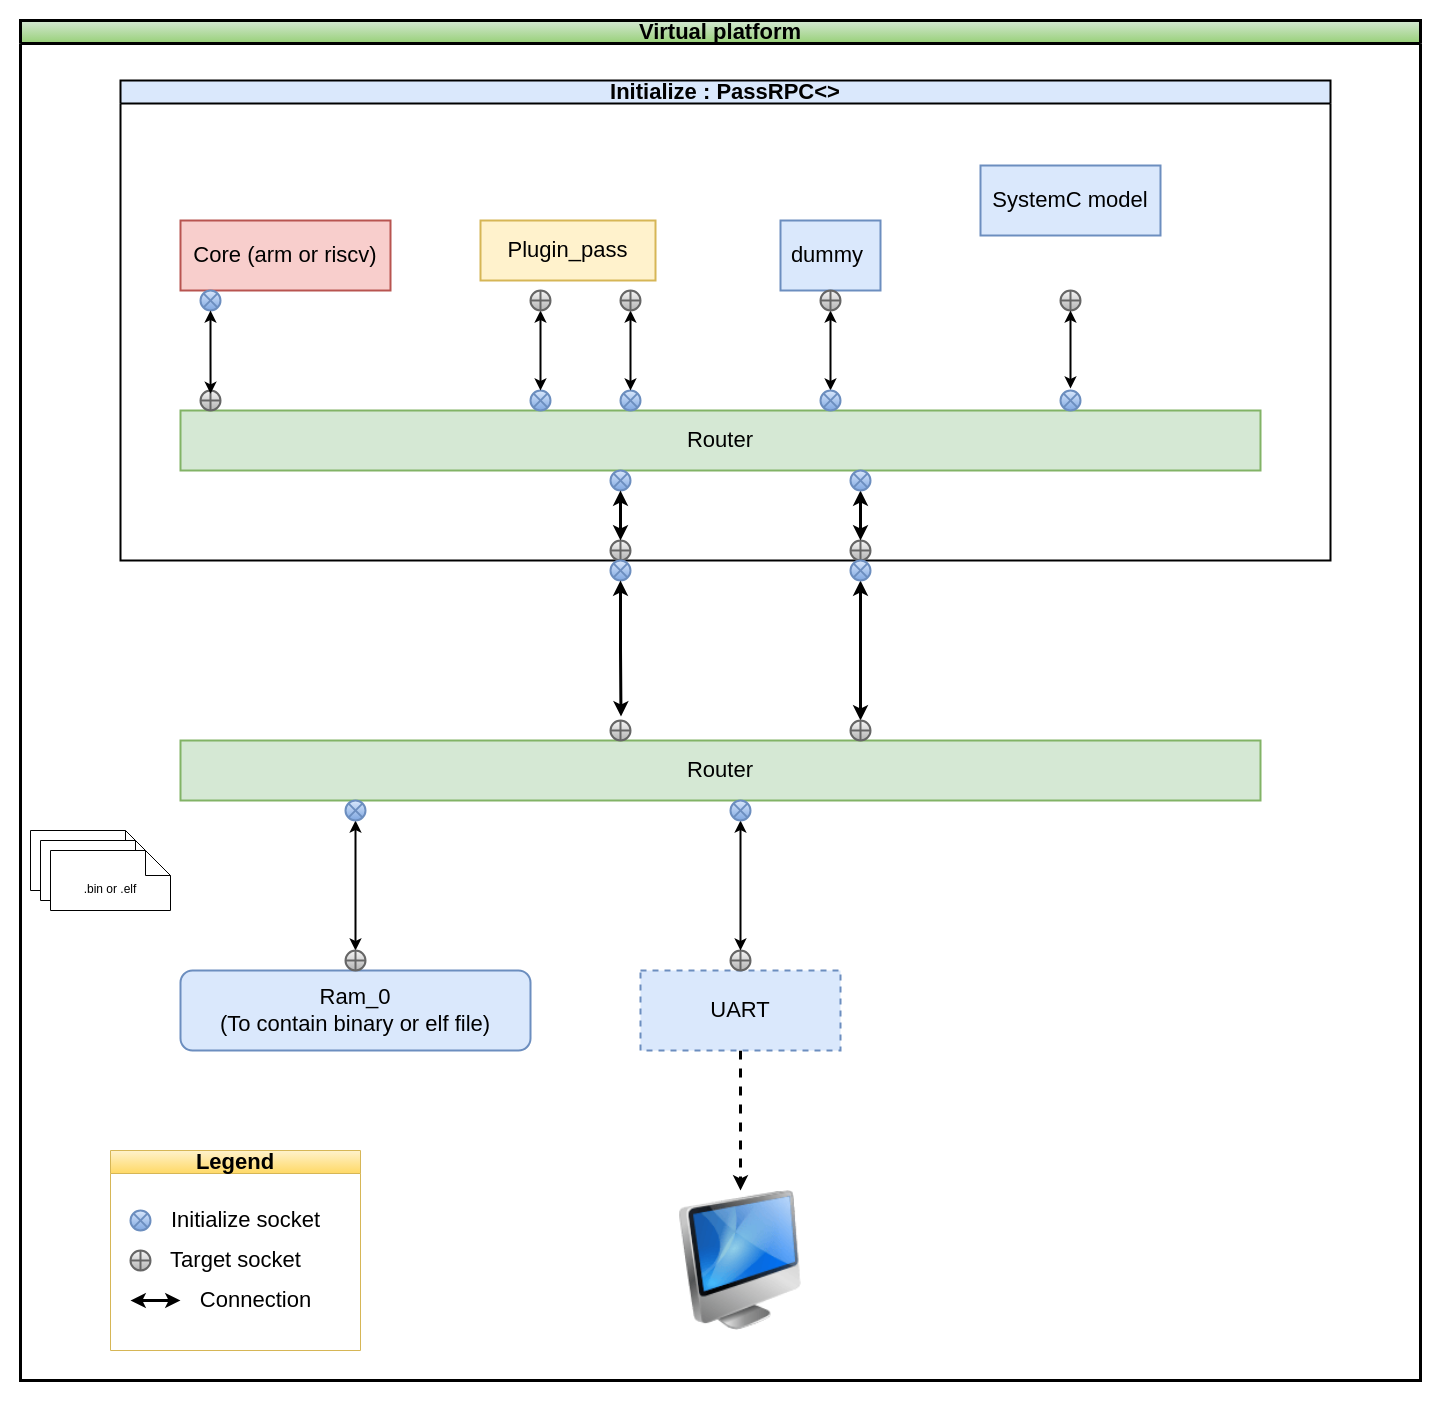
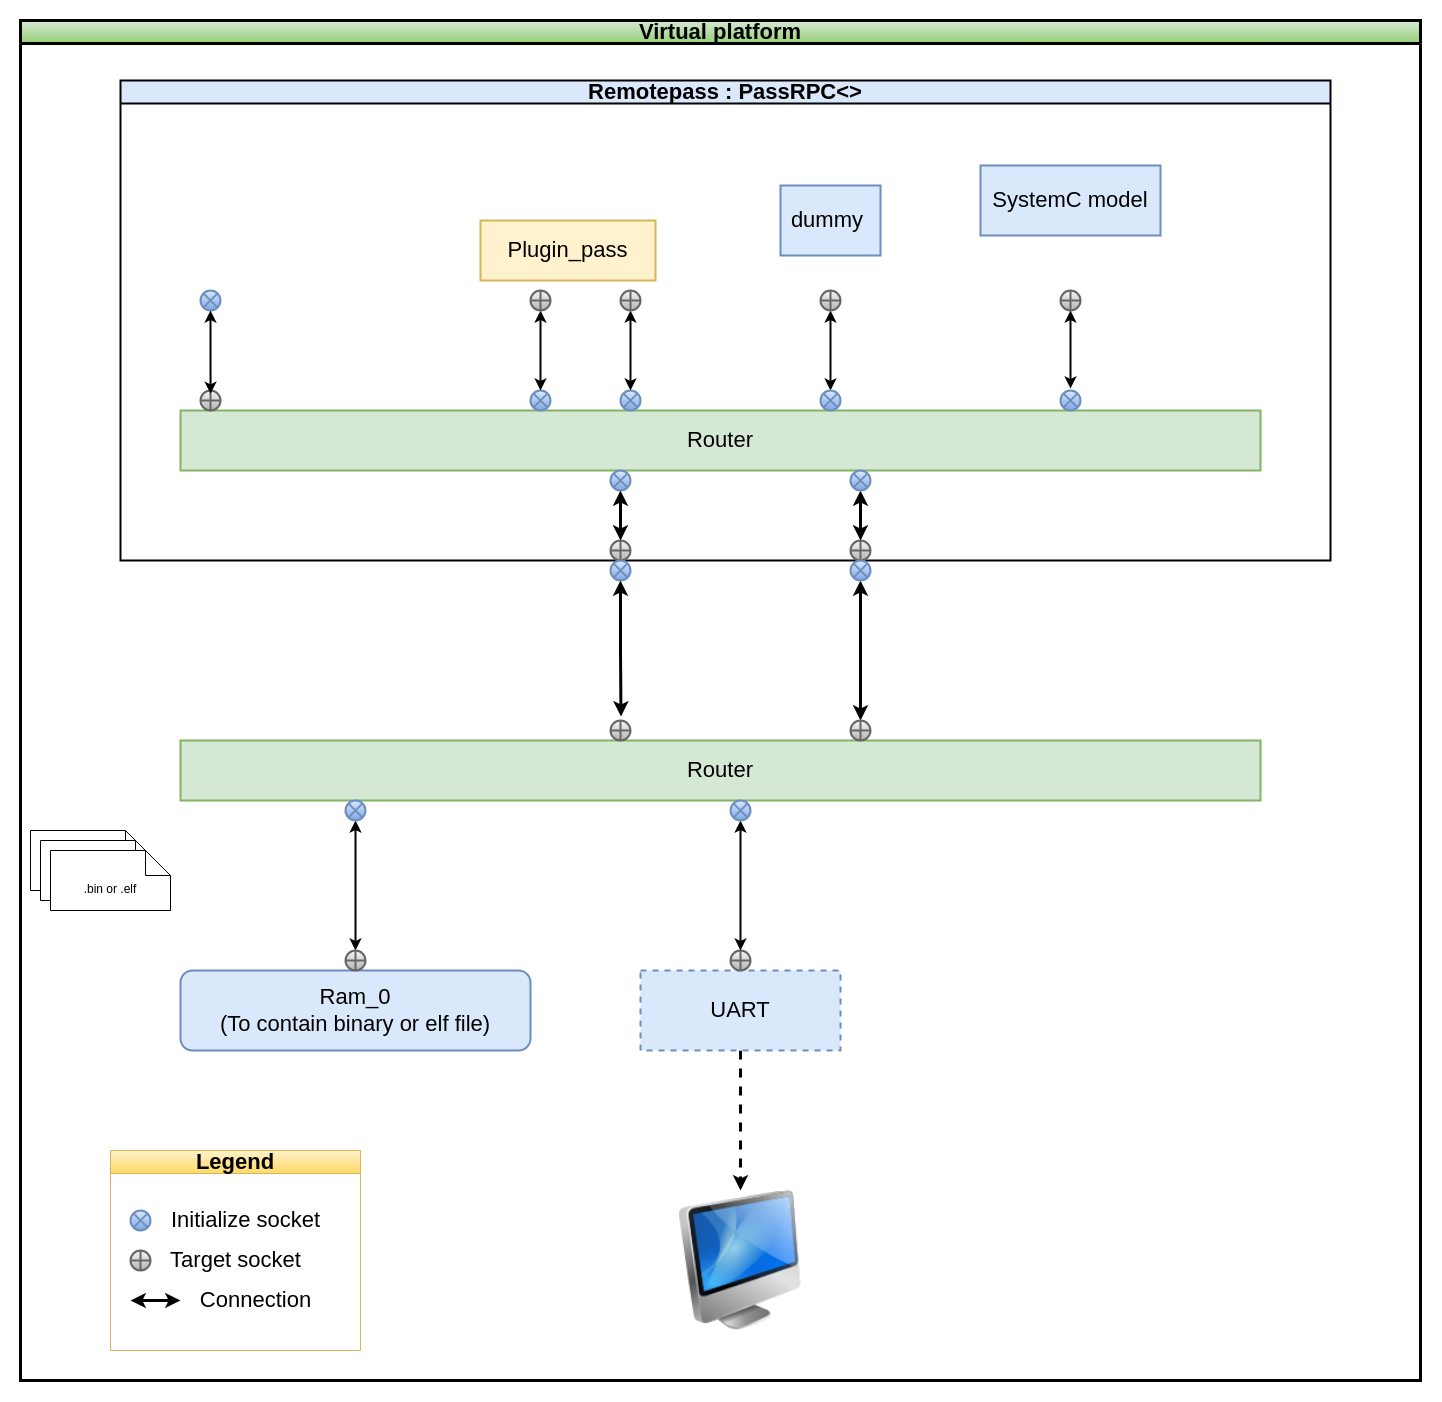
node "Initialize : PassRPC<>": label "Initialize : PassRPC<>" -> "Remotepass : PassRPC<>"
node "Core (arm or riscv)": removed
node "dummy": moved (831, 256) -> (831, 221)
